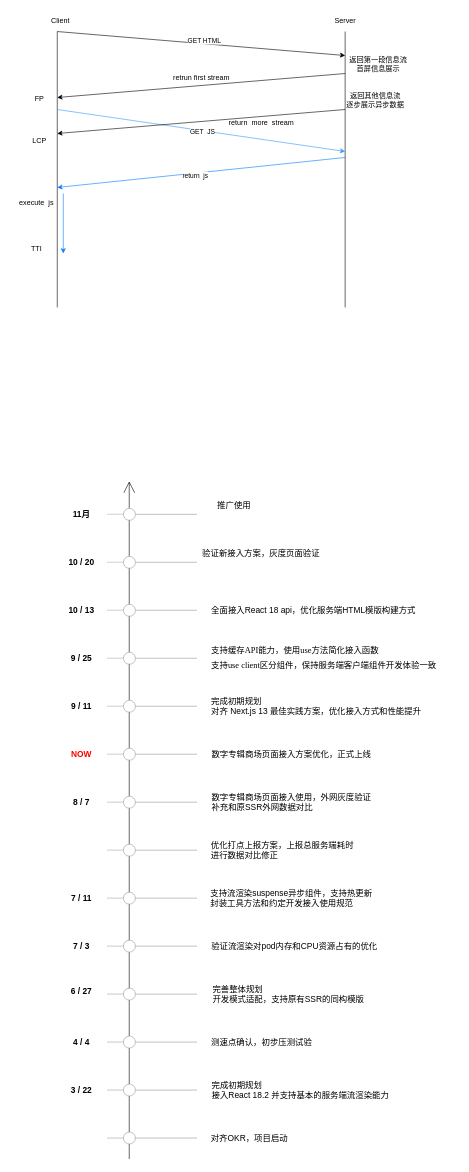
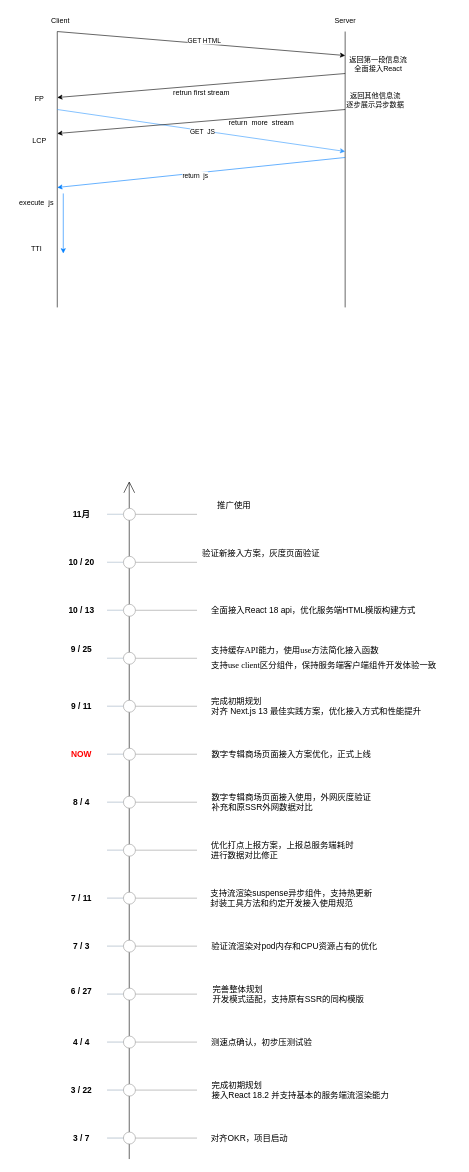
node "返回第一段信息流 首屏信息展示": label "返回第一段信息流 首屏信息展示" -> "返回第一段信息流 全面接入React"
node "retrun first stream": moved (201, 78) -> (201, 93)
node "9 / 25": moved (81, 659) -> (81, 650)
node "8 / 7": label "8 / 7" -> "8 / 4"
node "3 / 7": added
